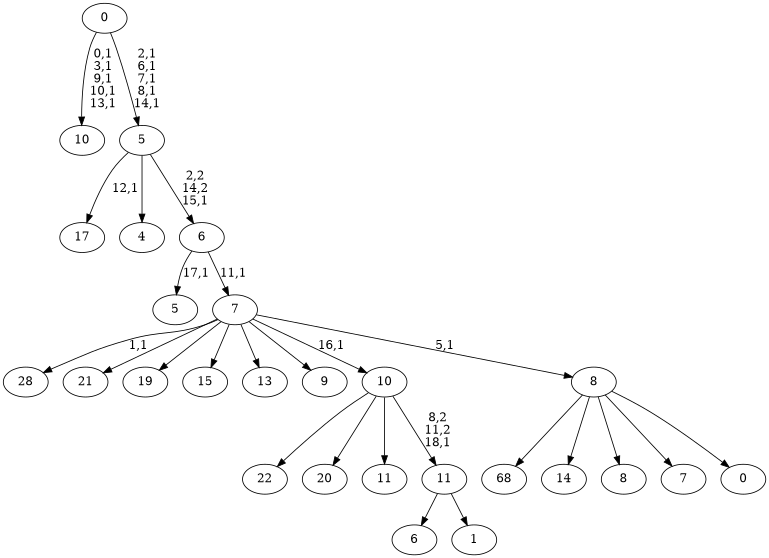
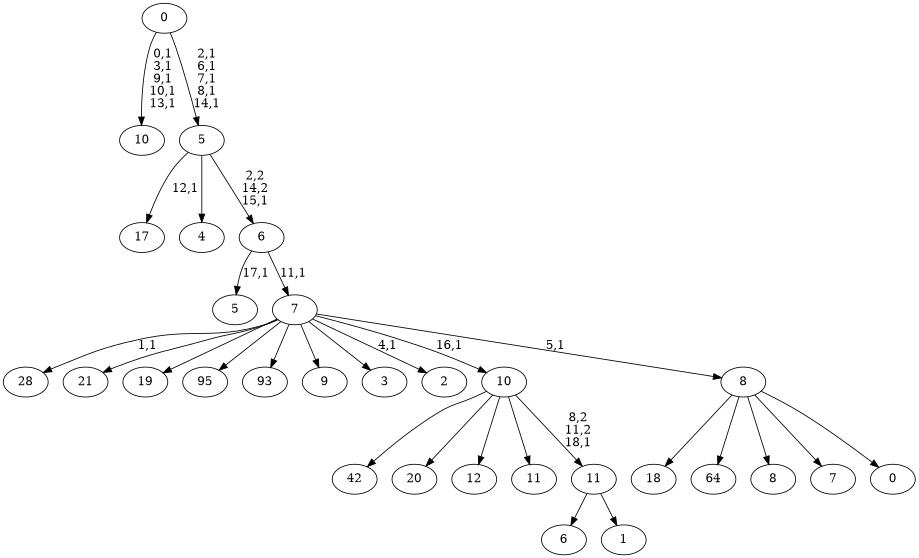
node "15": label "15" -> "95"
node "13": label "13" -> "93"
node "3": added
node "2": added
node "22": label "22" -> "42"
node "12": added
node "68": label "68" -> "18"
node "14": label "14" -> "64"
